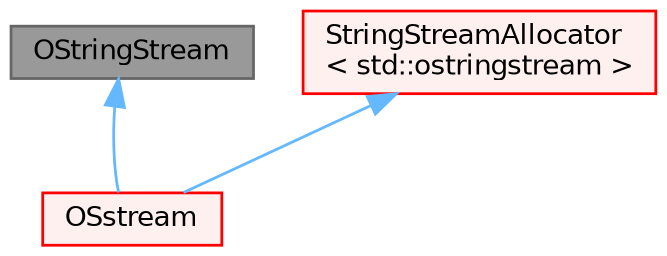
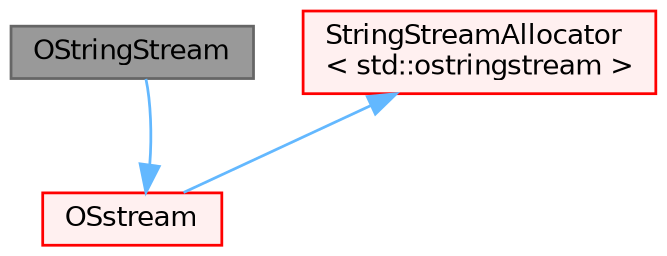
edge "OSstream" -> "OStringStream": reversed
